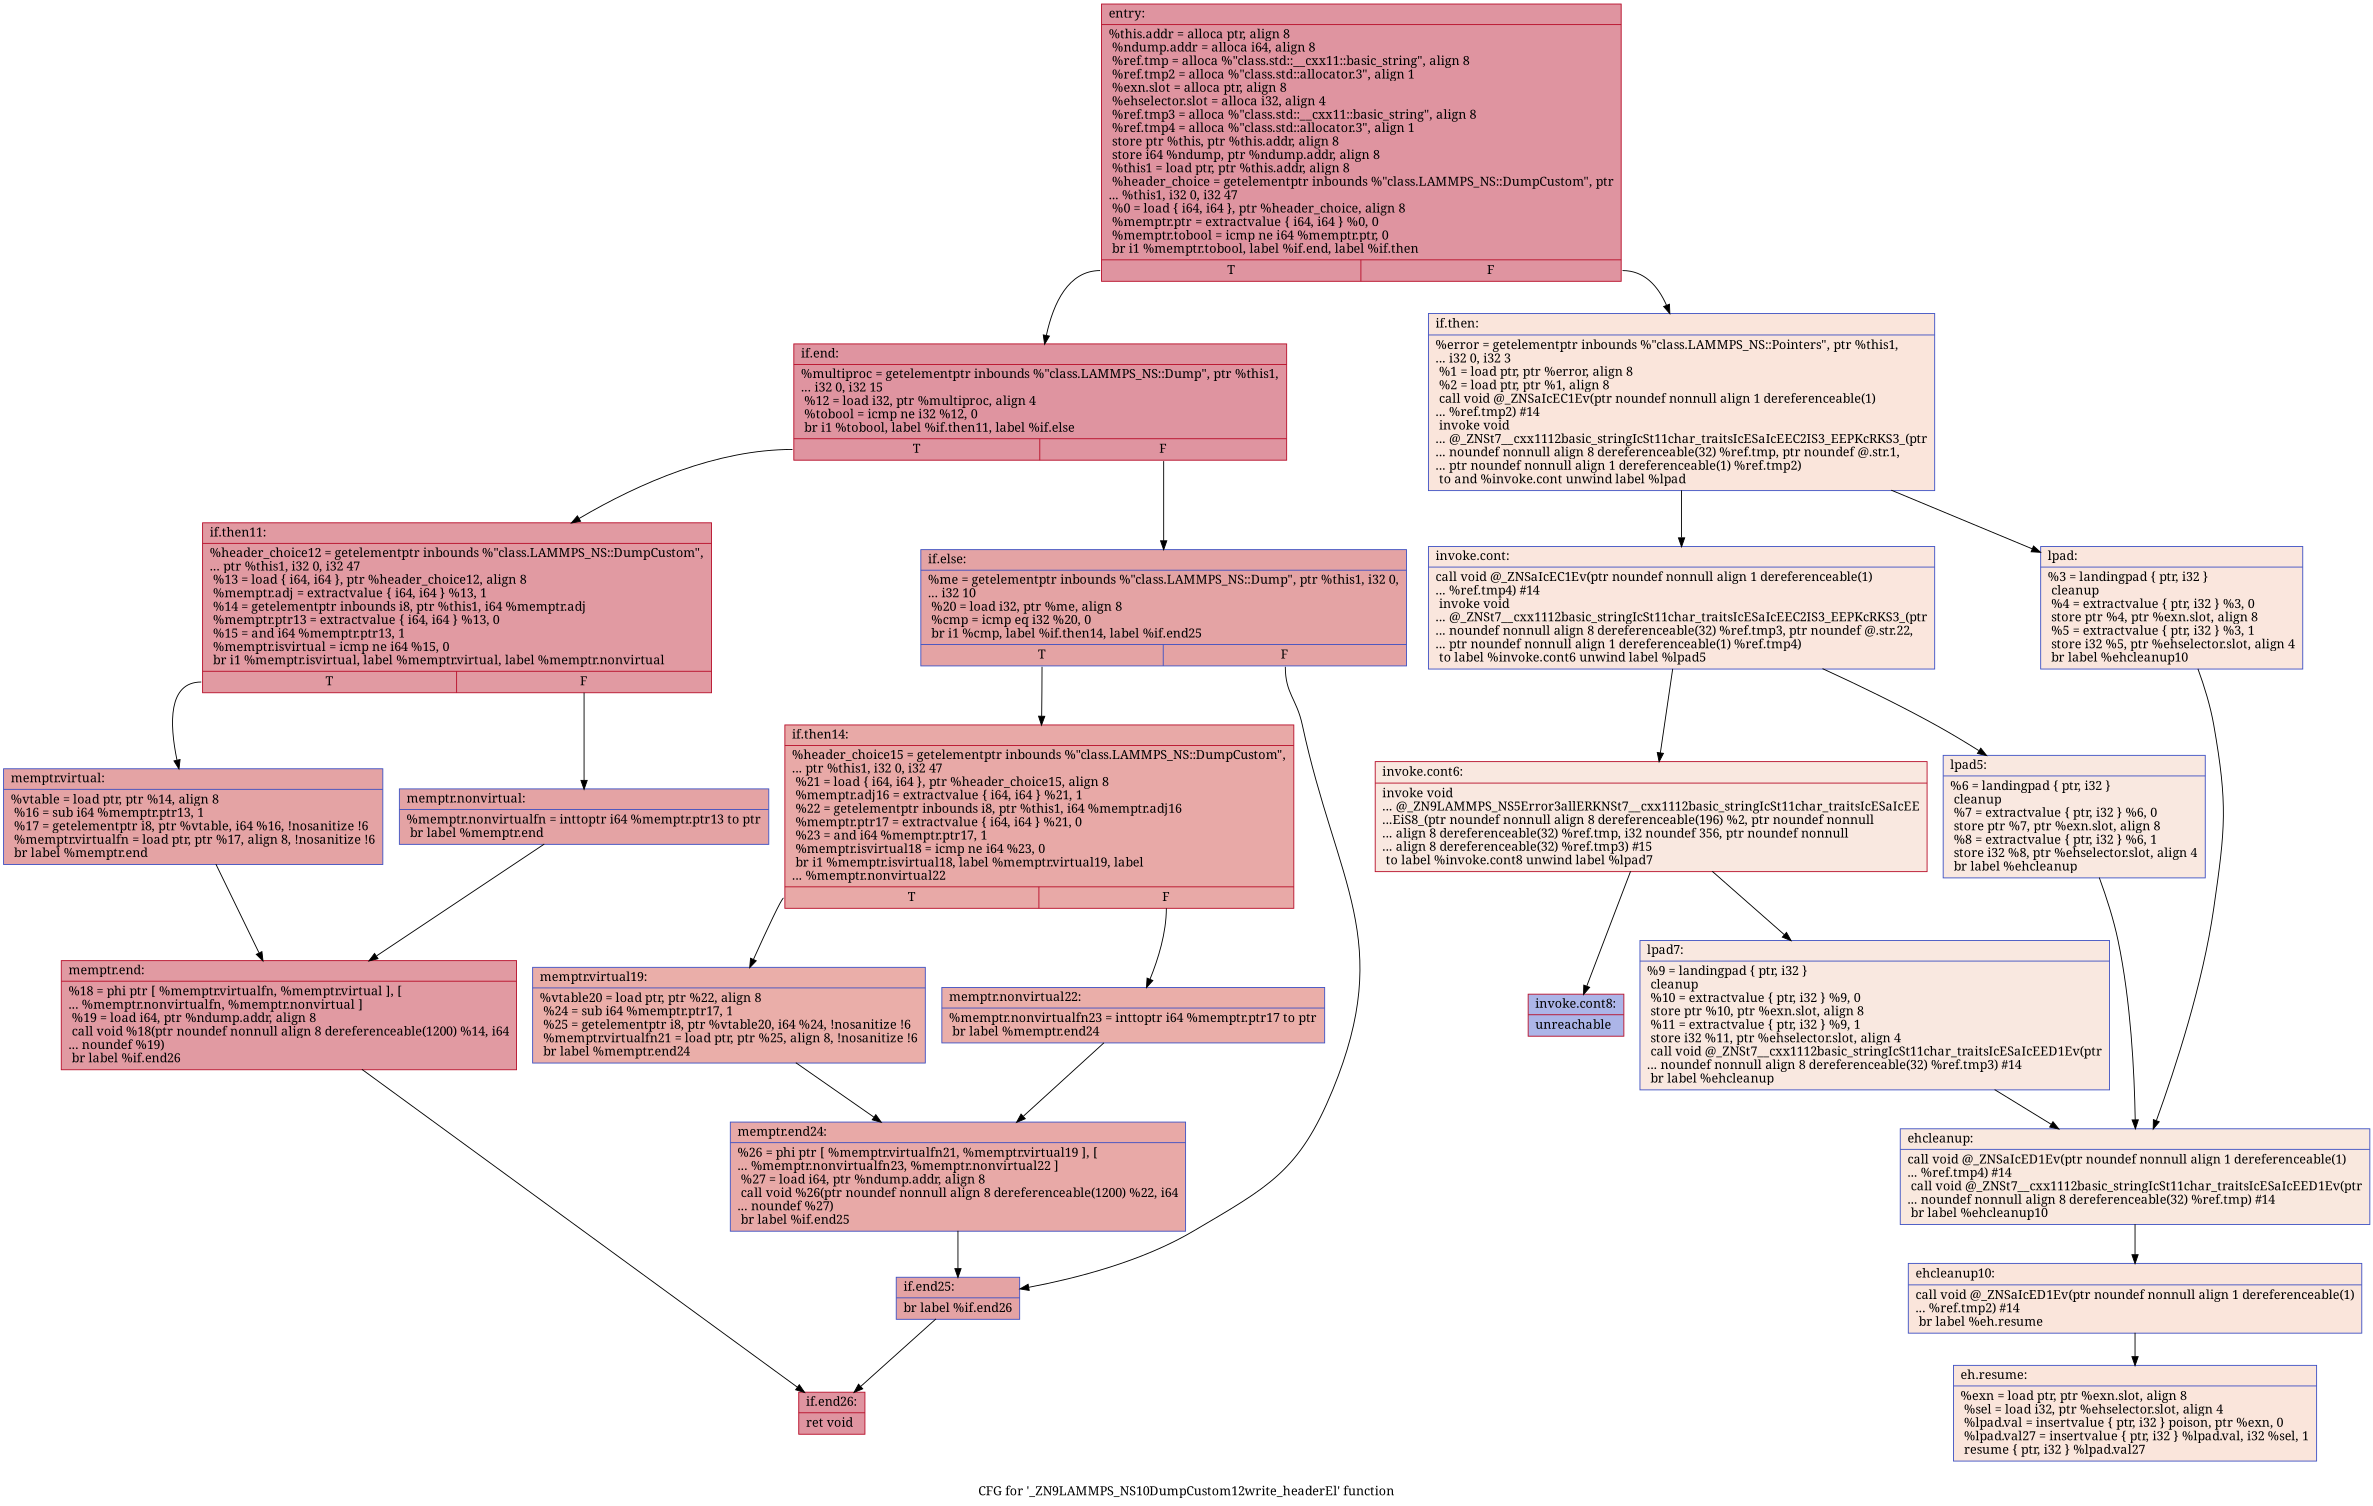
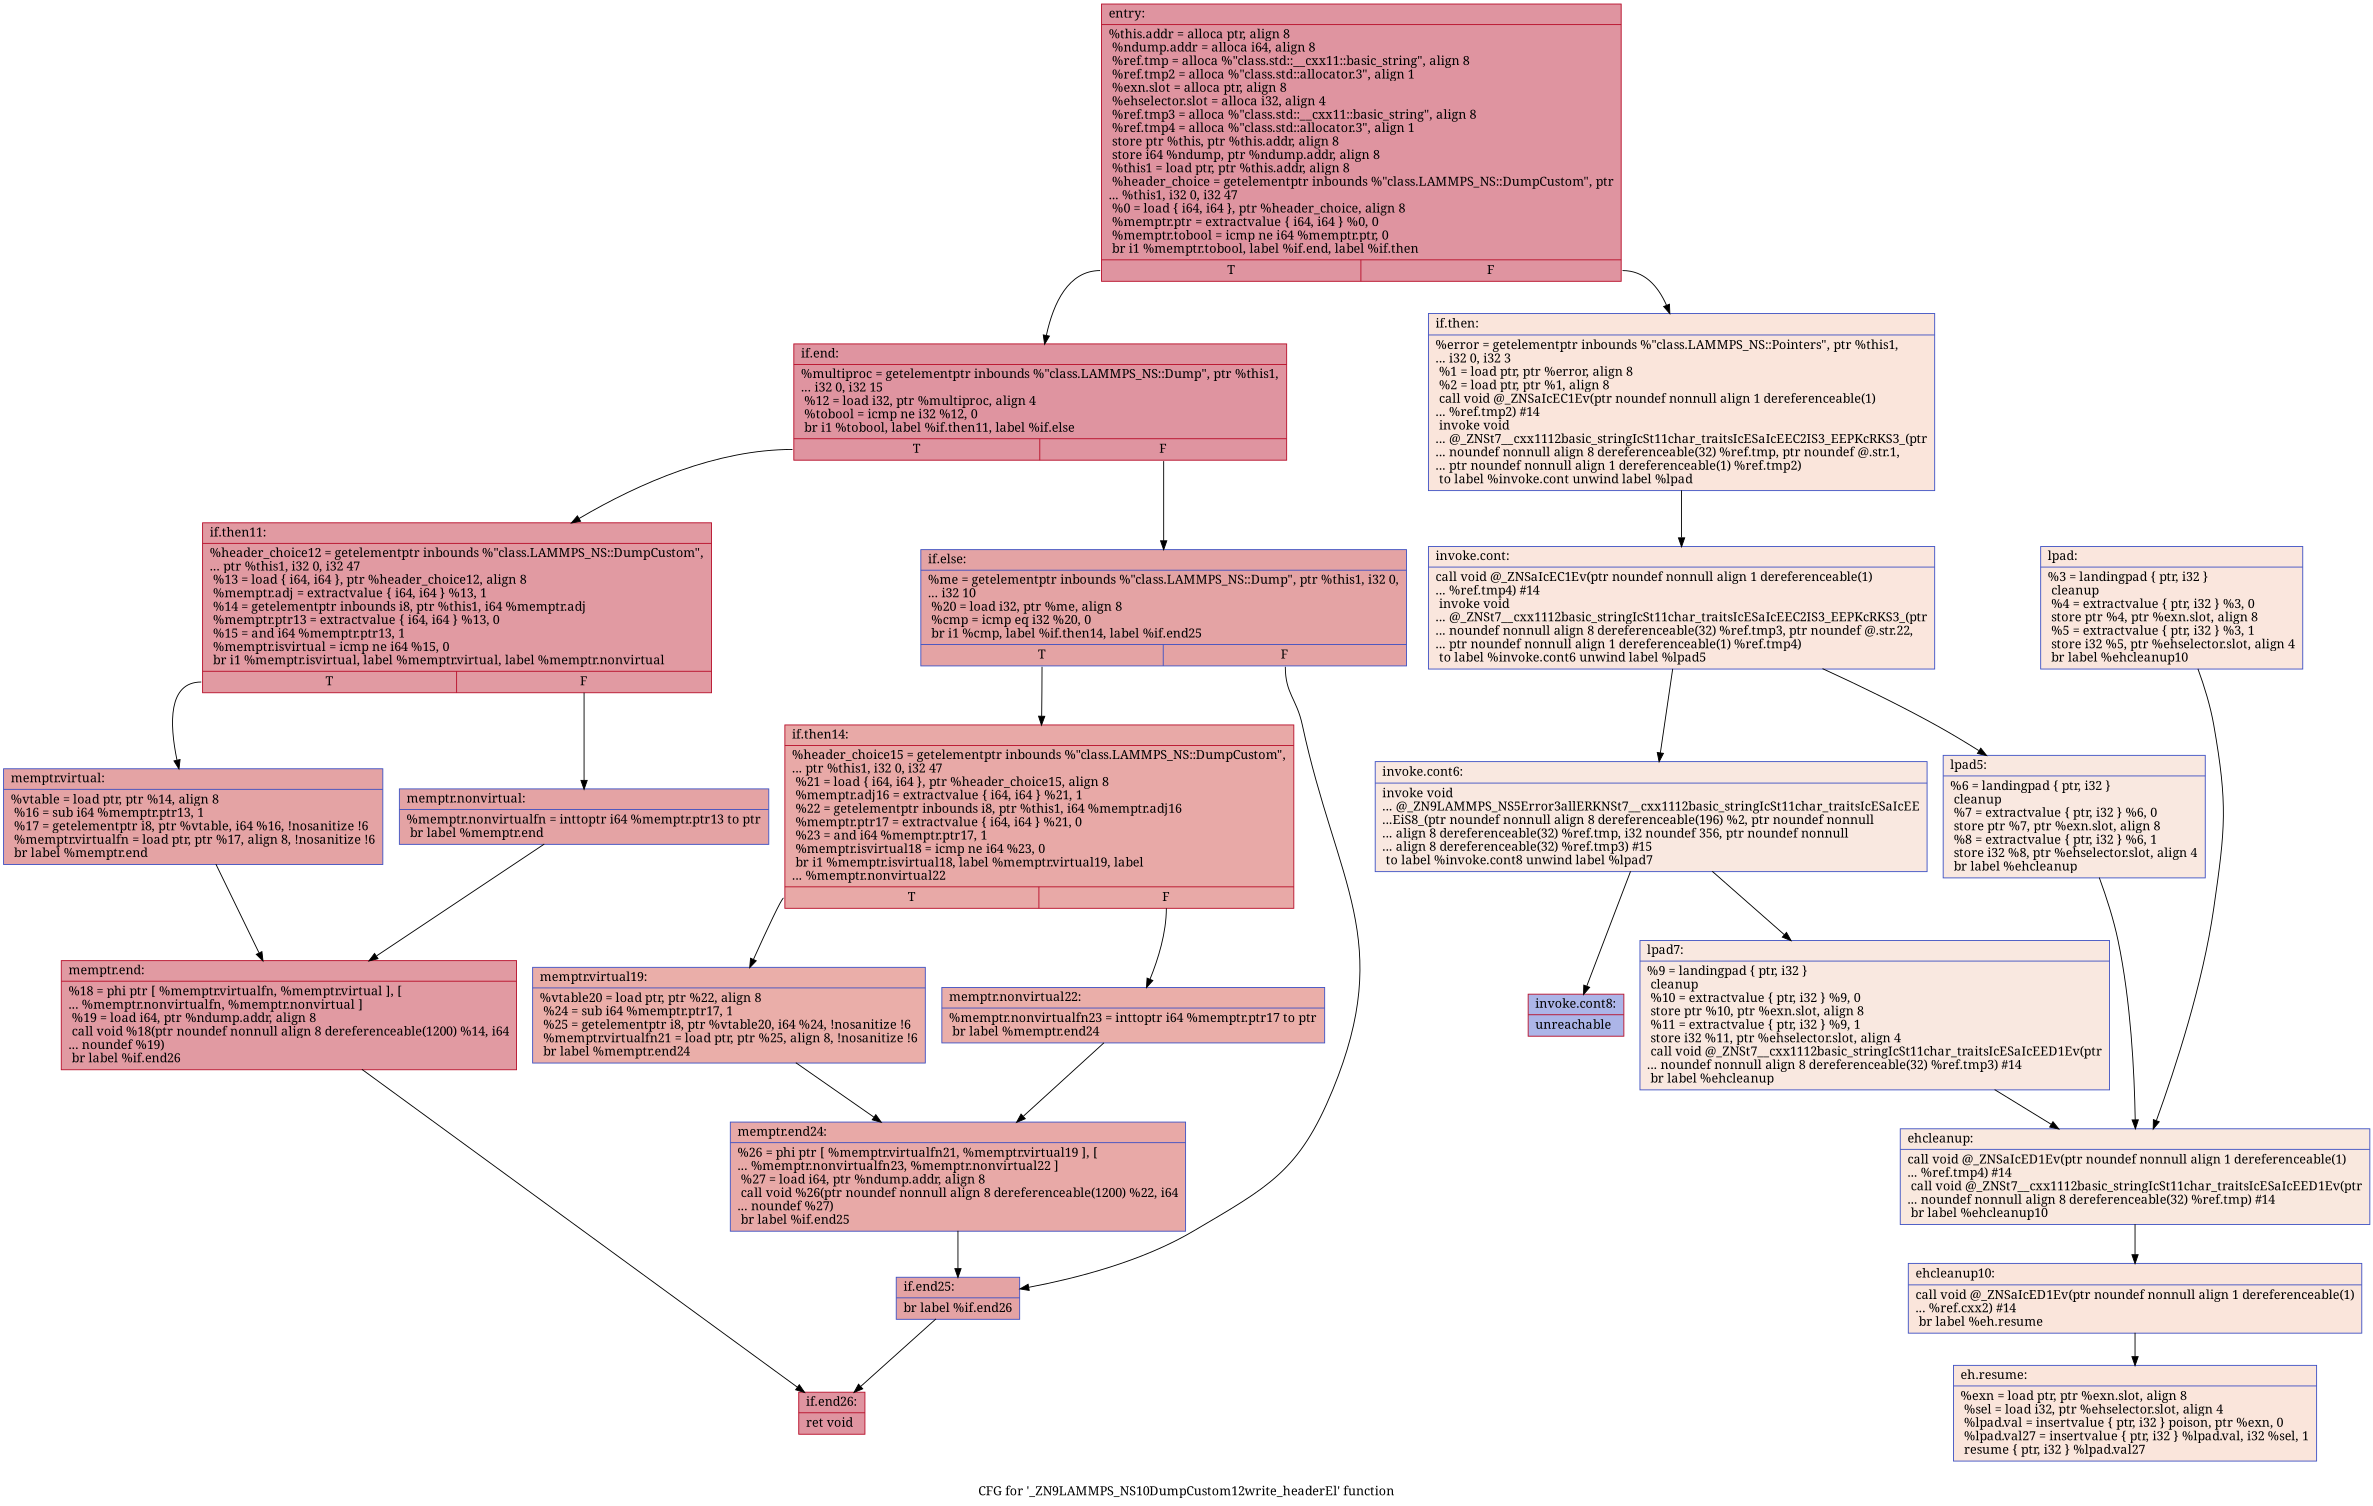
node "if.then:": text "to and %invoke.cont unwind label %lpad" -> "to label %invoke.cont unwind label %lpad"
edge "if.then:" -> "lpad:": removed
node "invoke.cont6:": color #b70d28ff -> #3d50c3ff
node "ehcleanup10:": text "... %ref.tmp2) #14" -> "... %ref.cxx2) #14"
